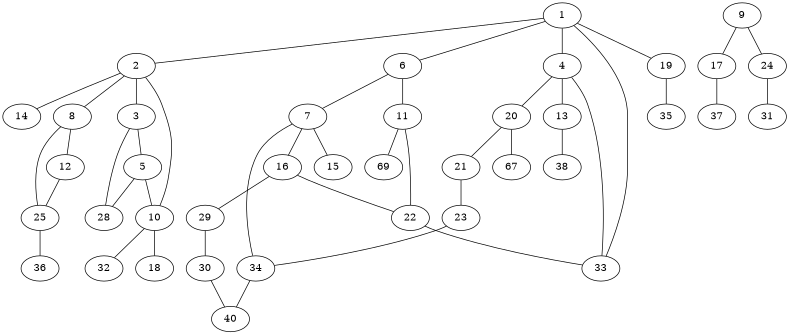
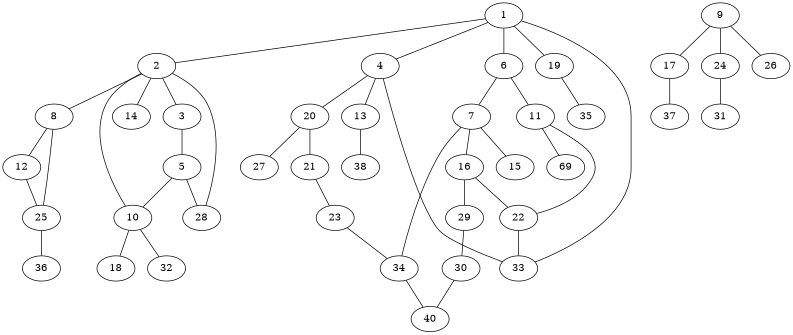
node "26": added
edge "3" -- "28": now "2" -- "28"
node "67": label "67" -> "27"
